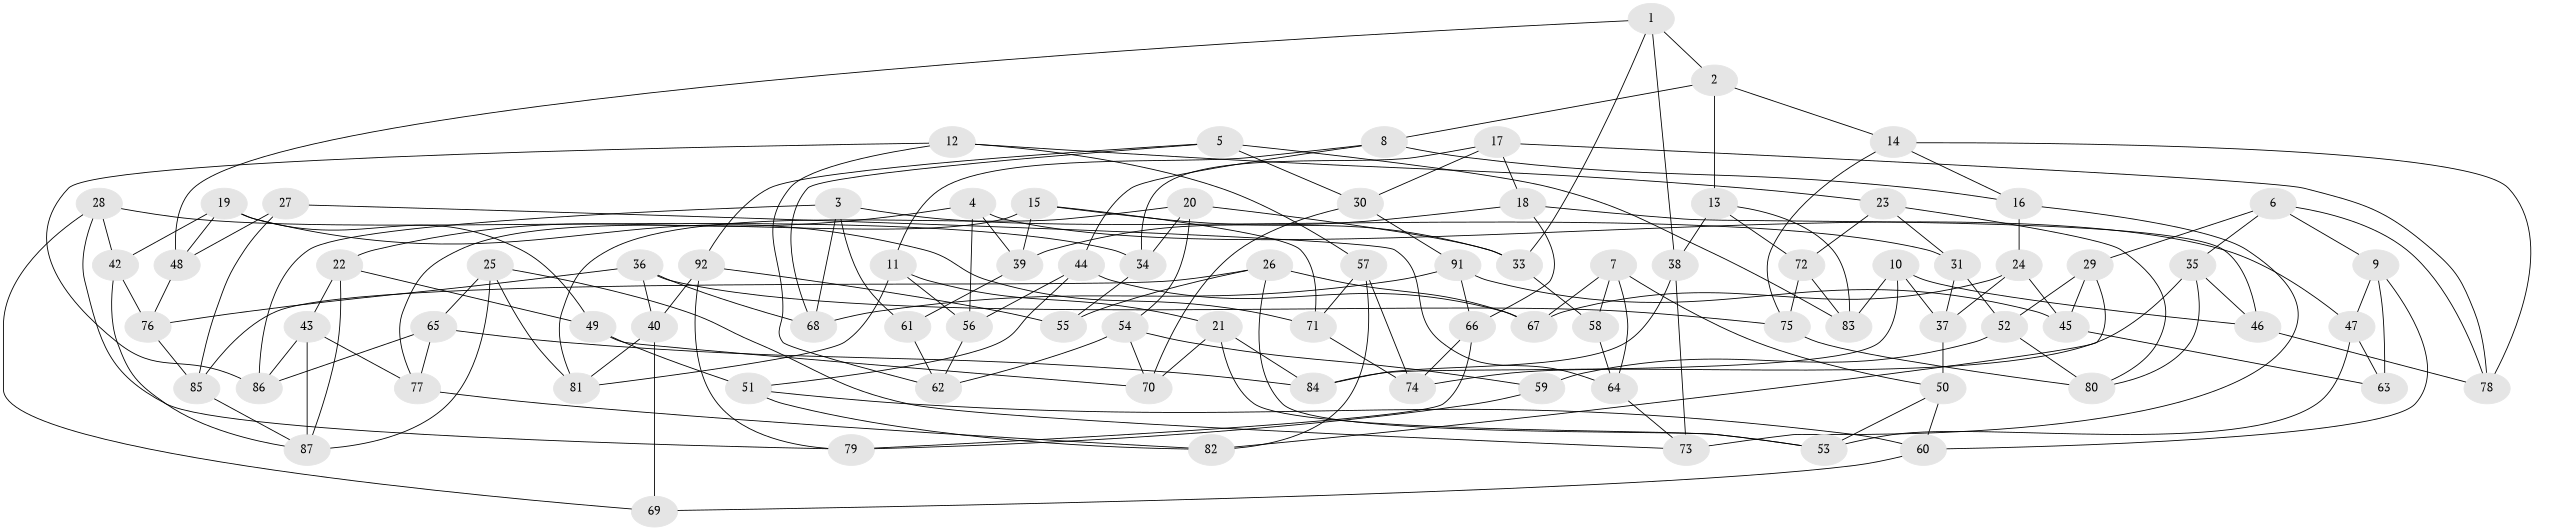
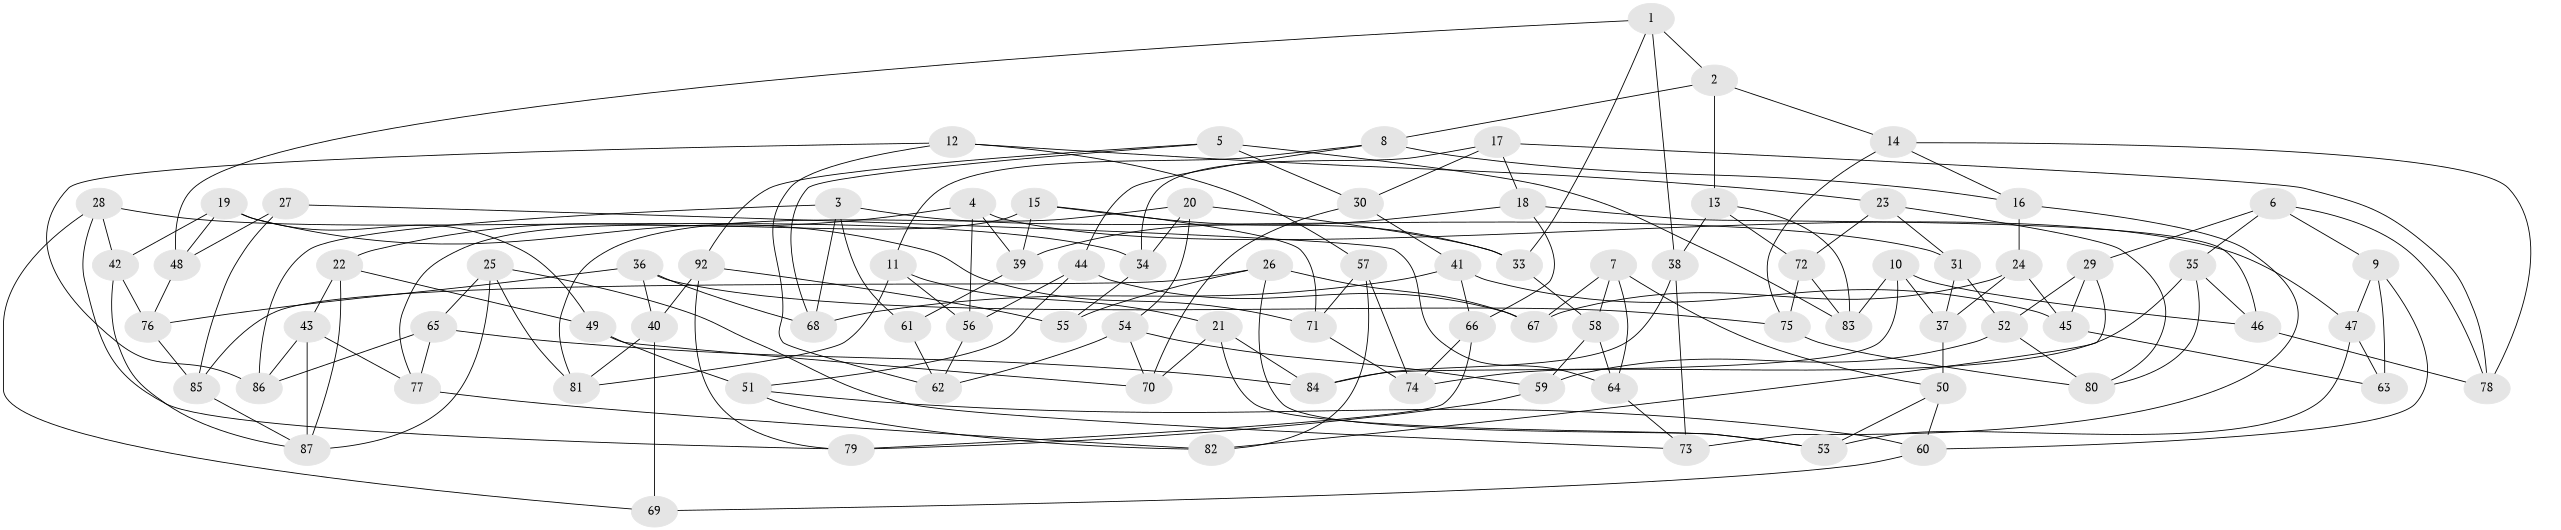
node "91": label "91" -> "41"
edge "58" -- "59": added
